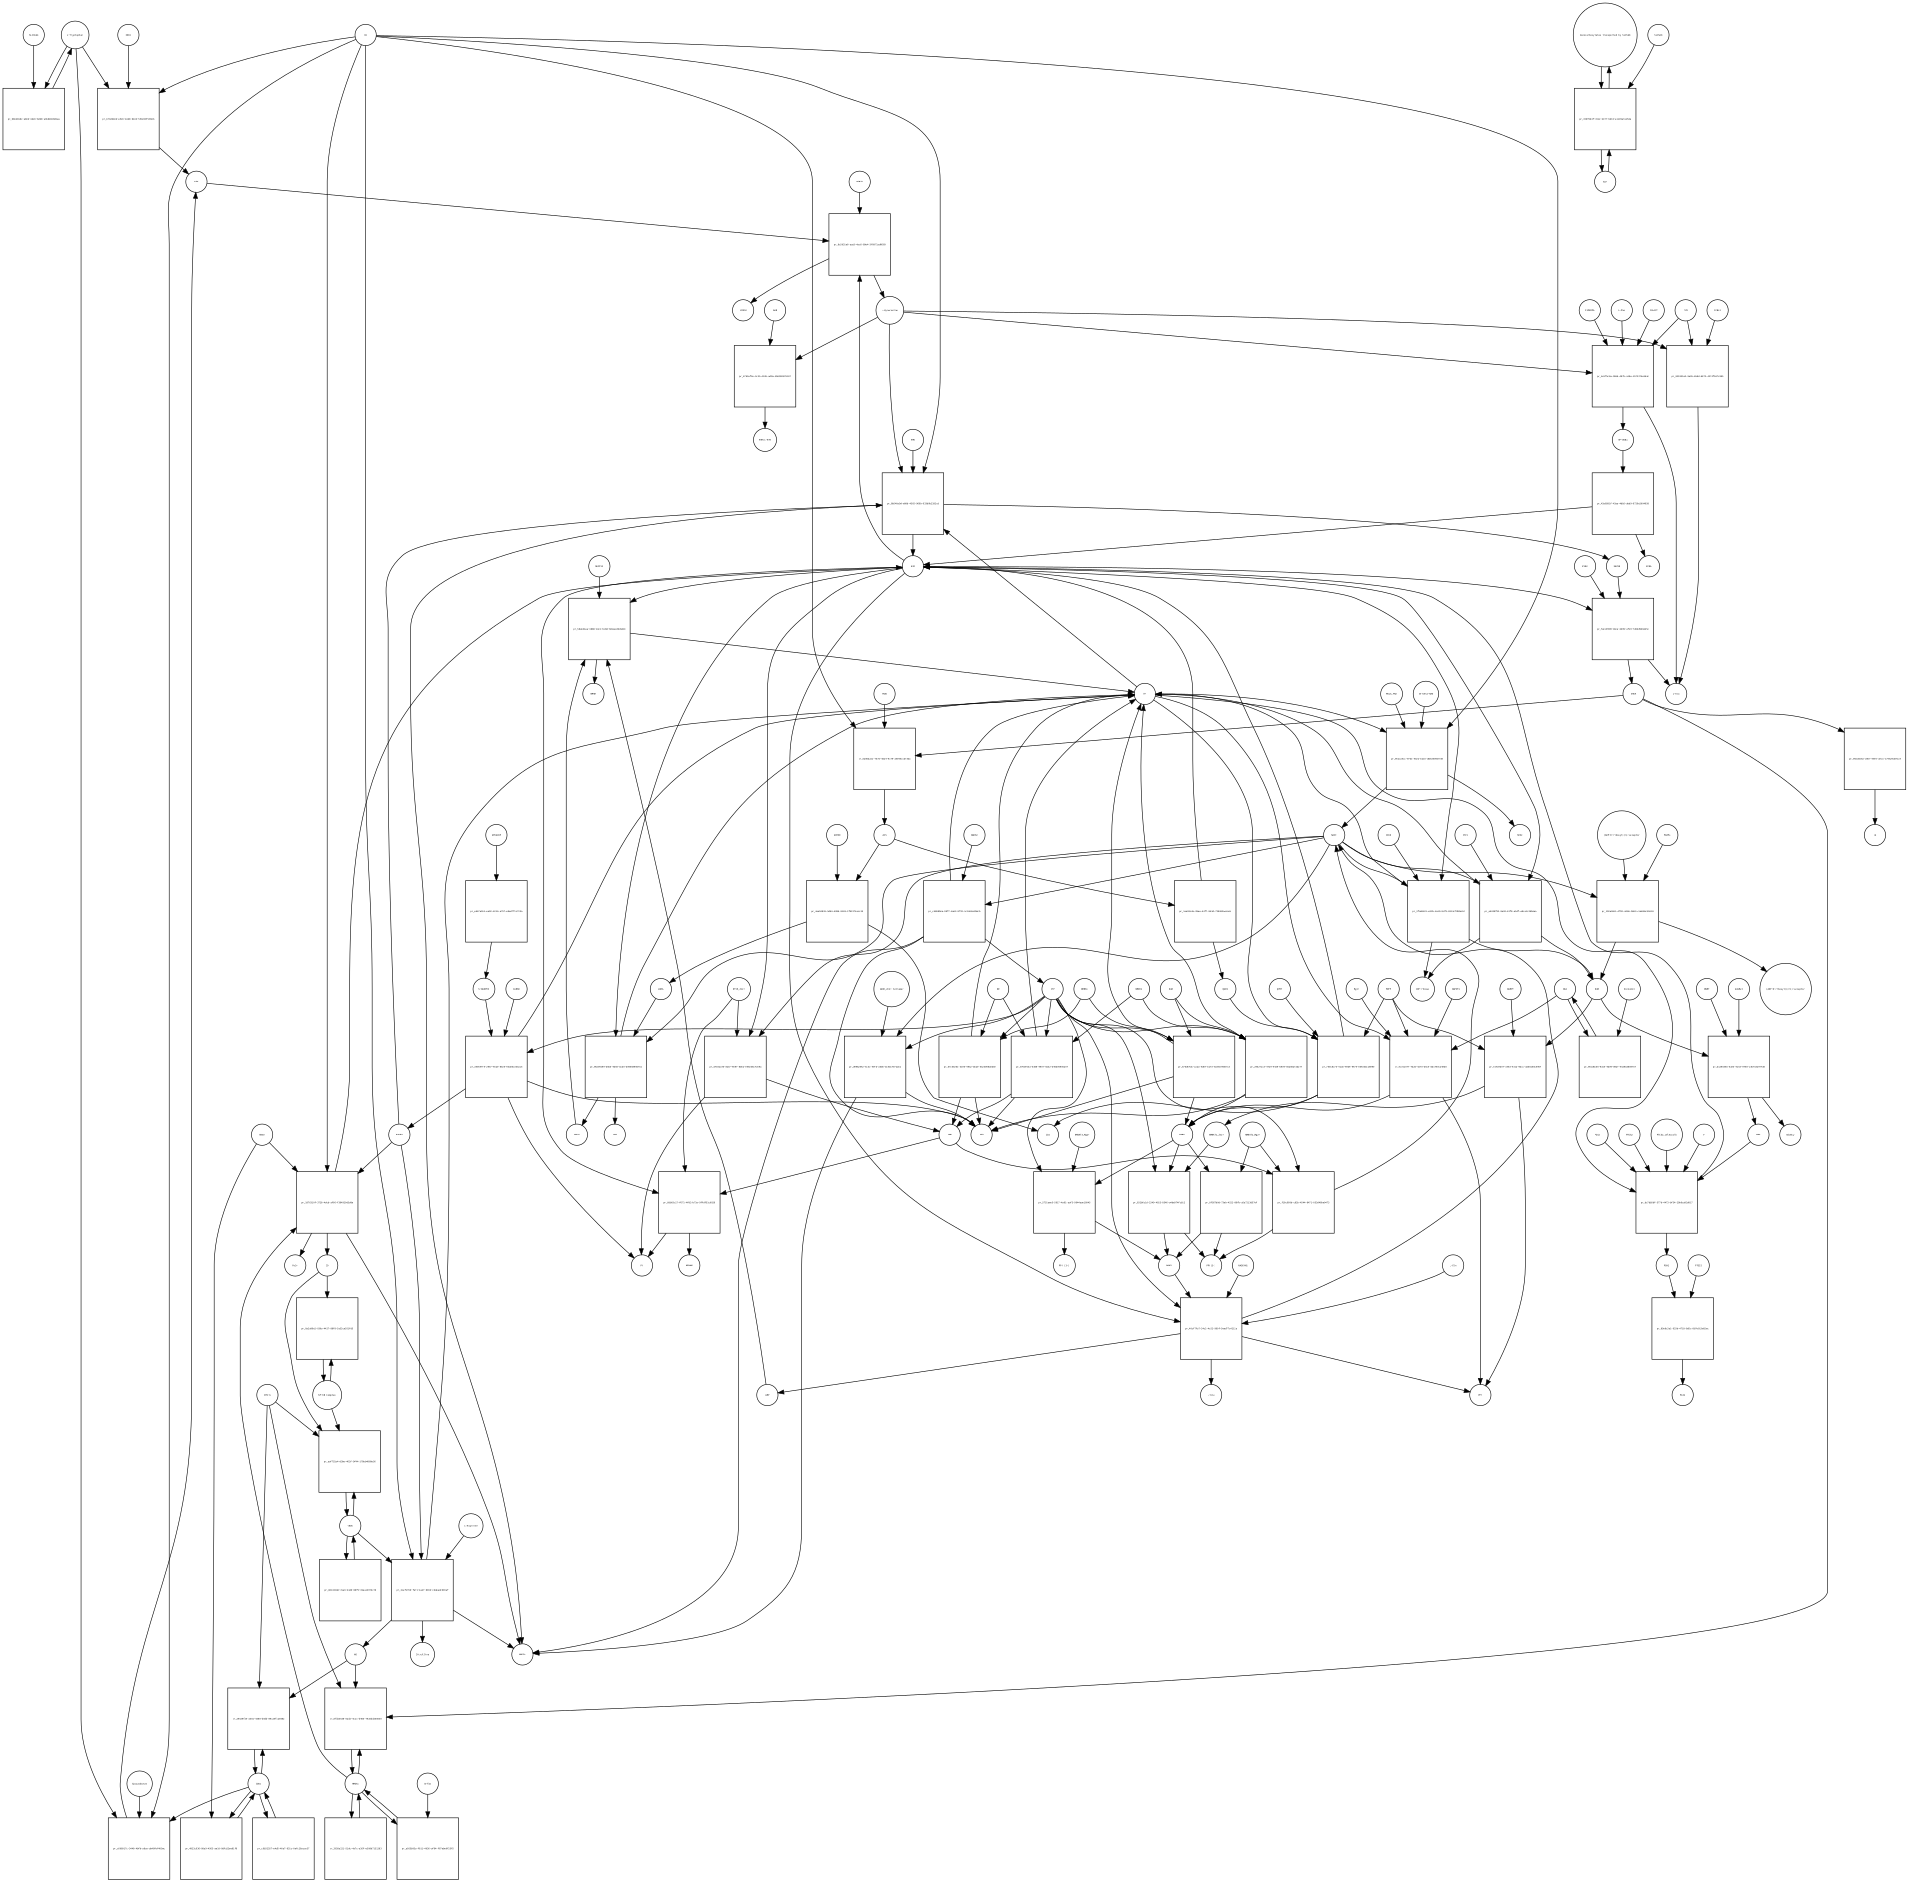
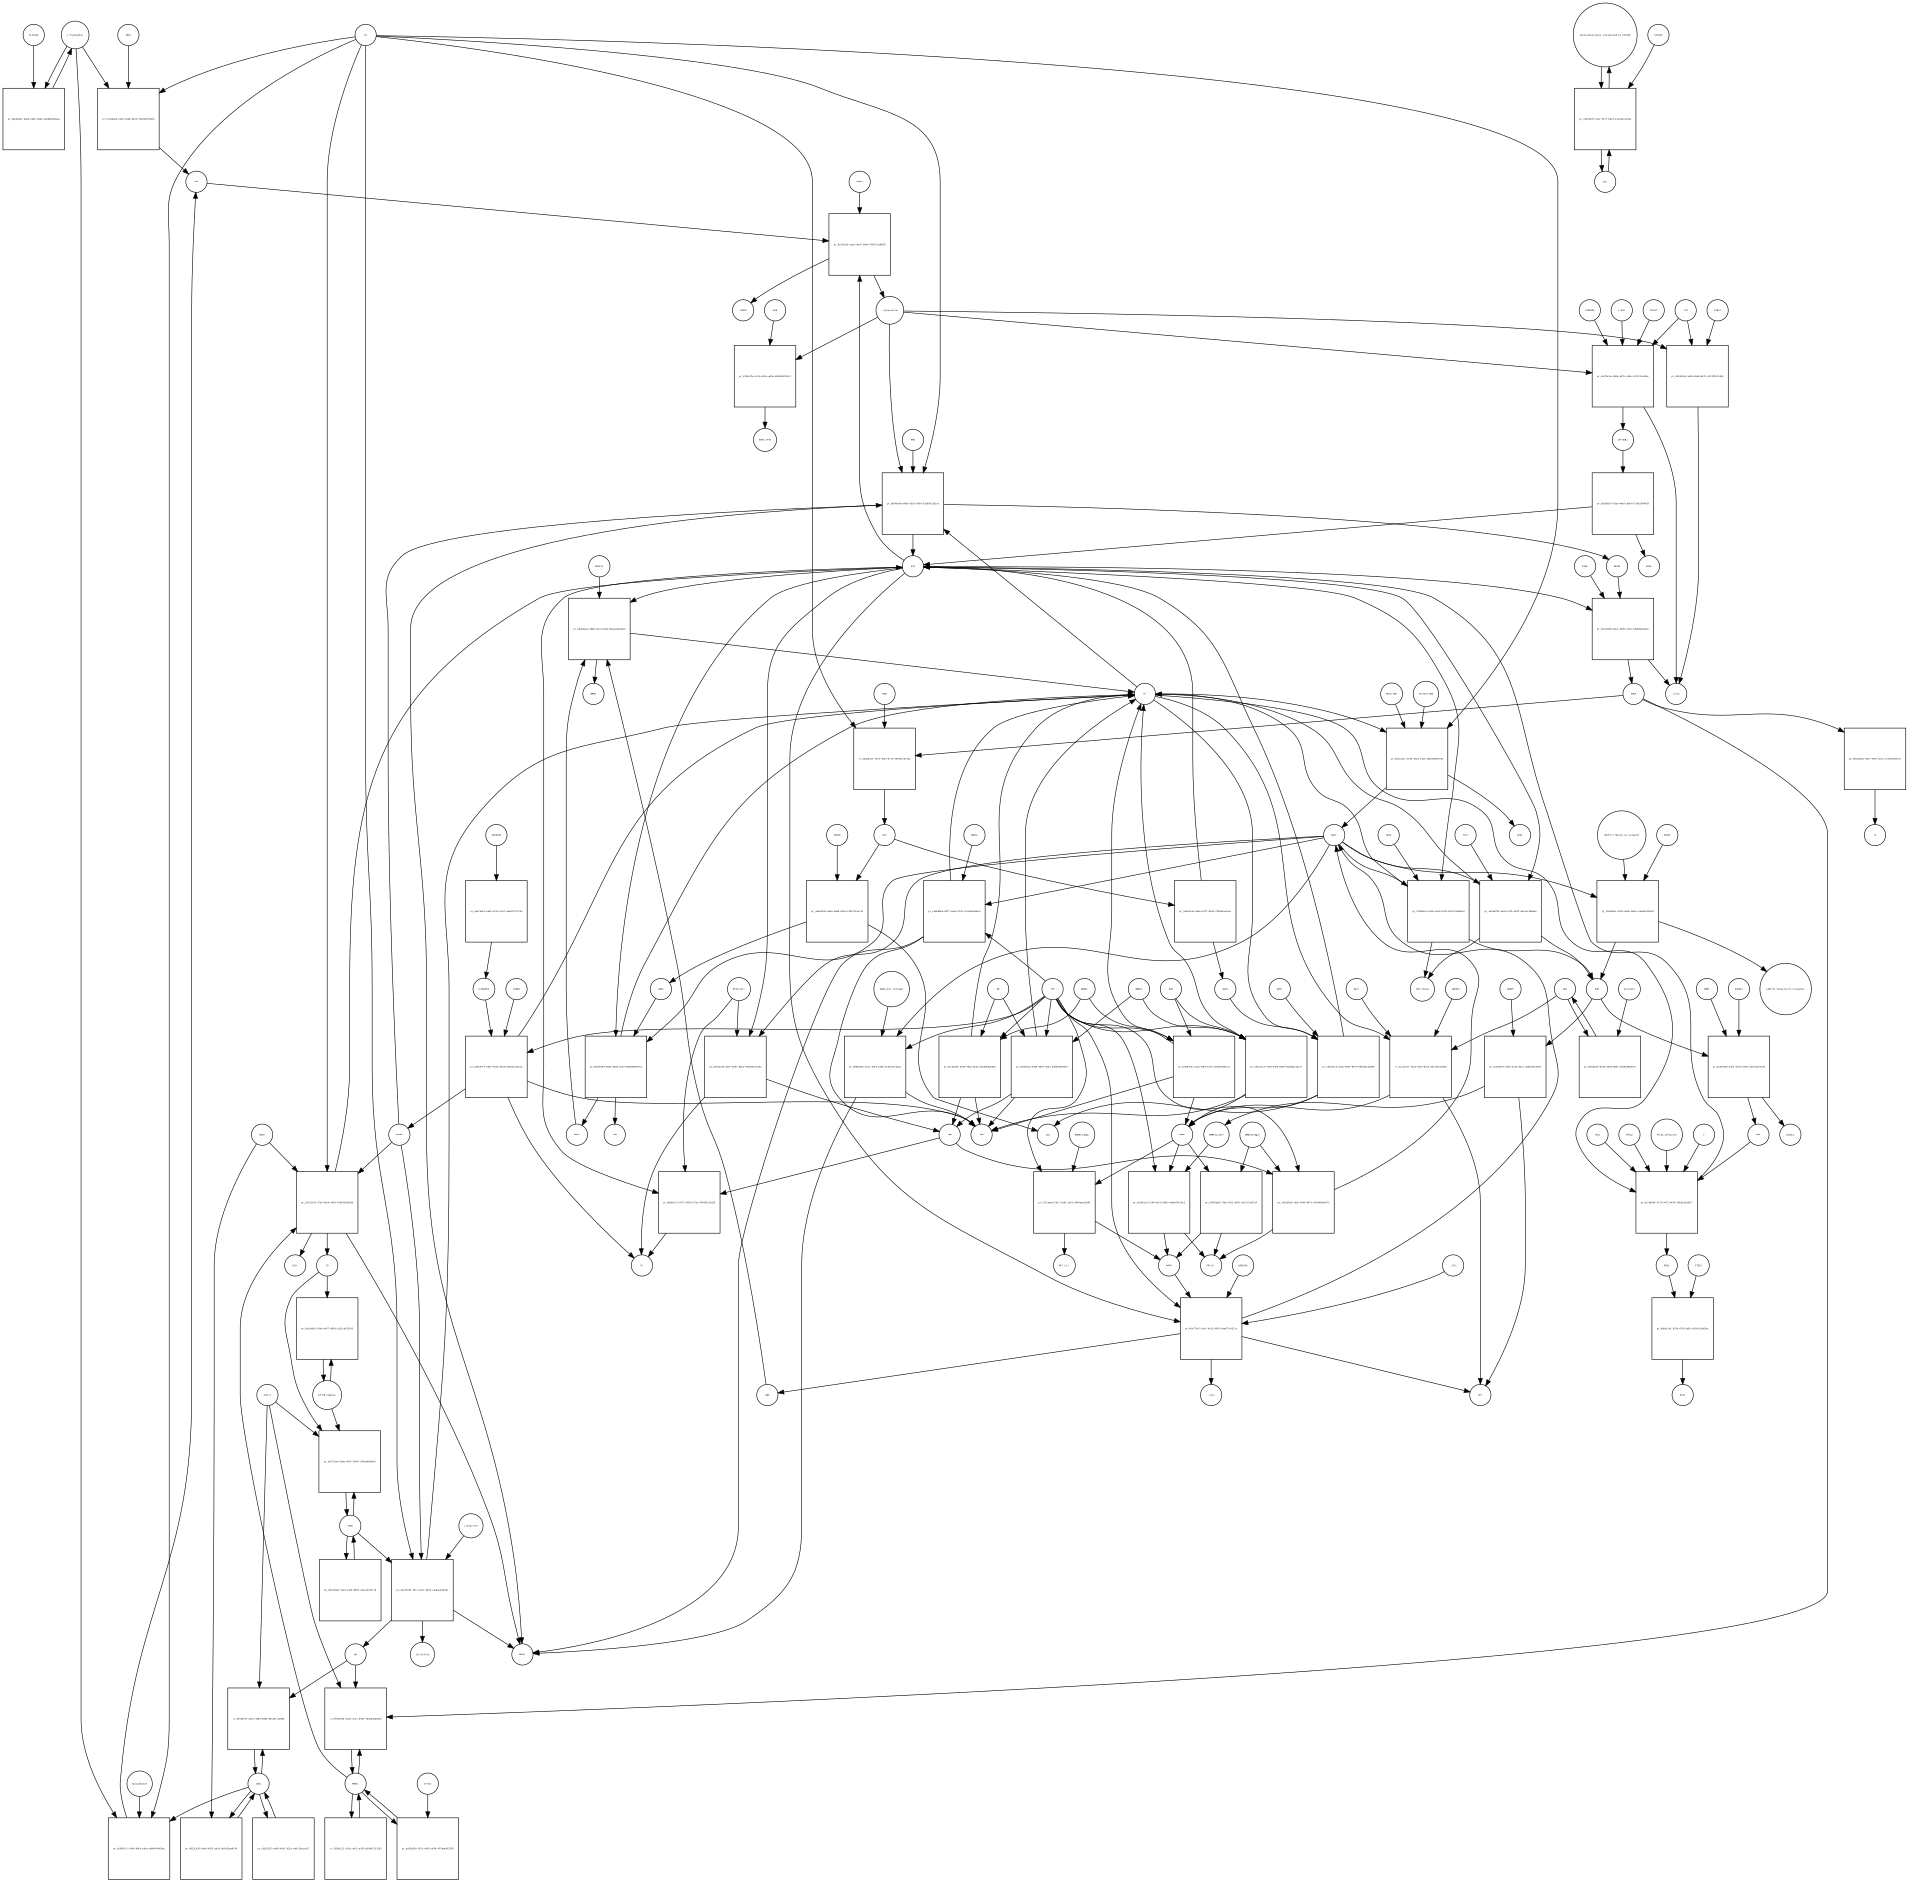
edge "pr_c4888b0a-99f7-4a62-9f32-1c1066a3b8cb" -> "ATP": reversed
node "PRPP": removed
node "NRNAM": removed
